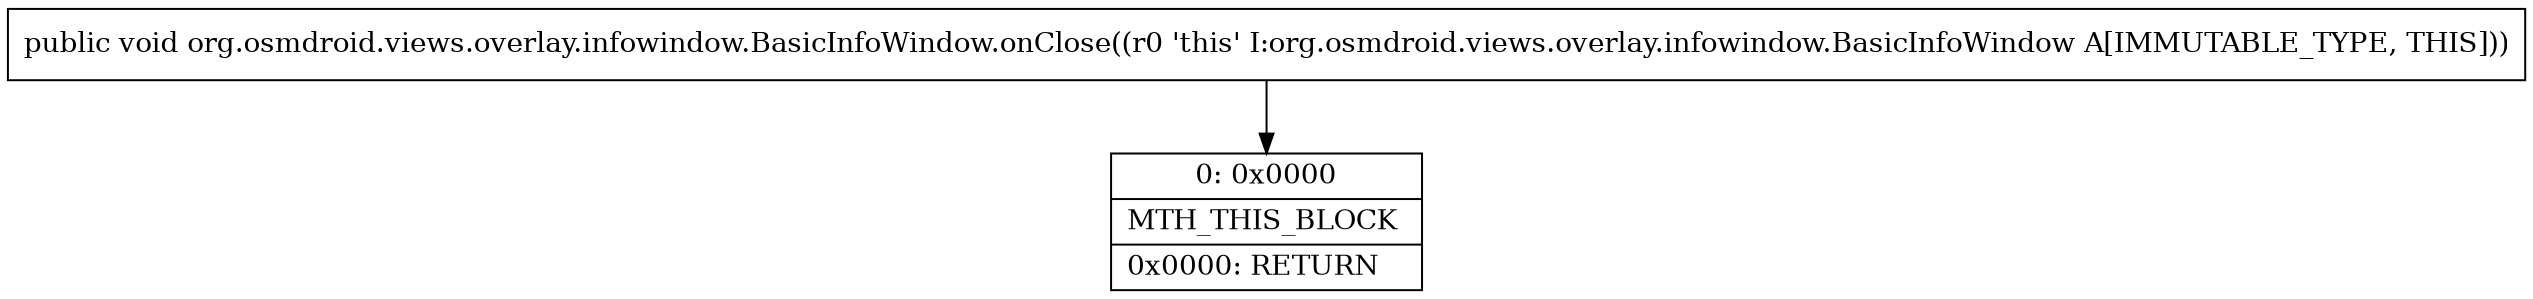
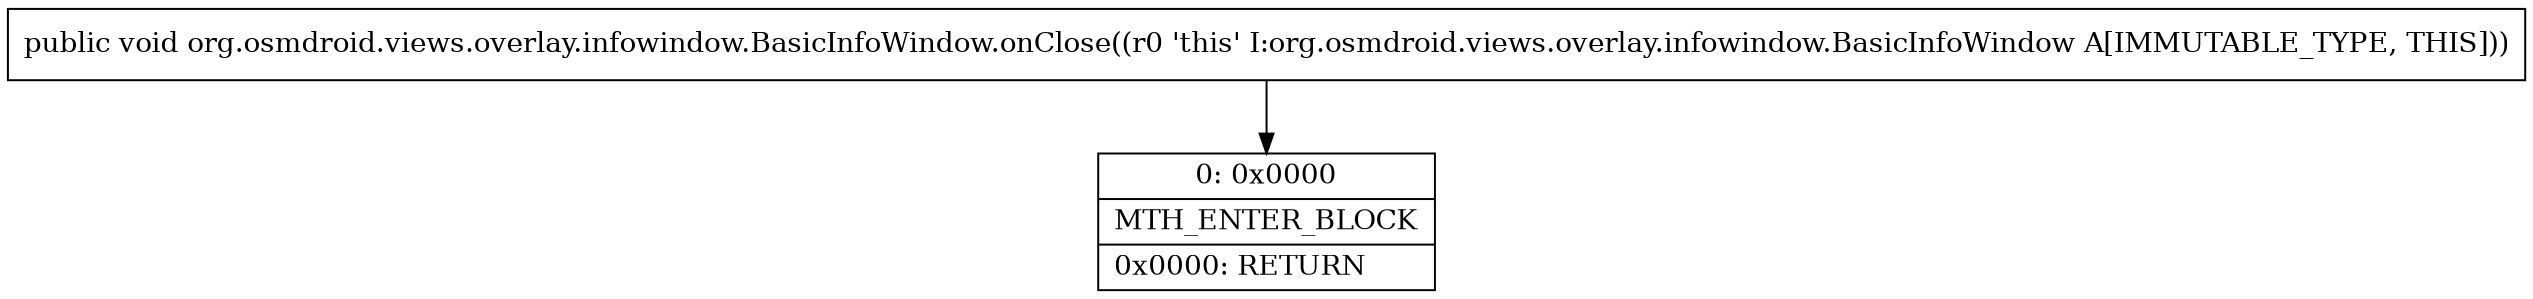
node "0: 0x0000": text "MTH_THIS_BLOCK" -> "MTH_ENTER_BLOCK"
